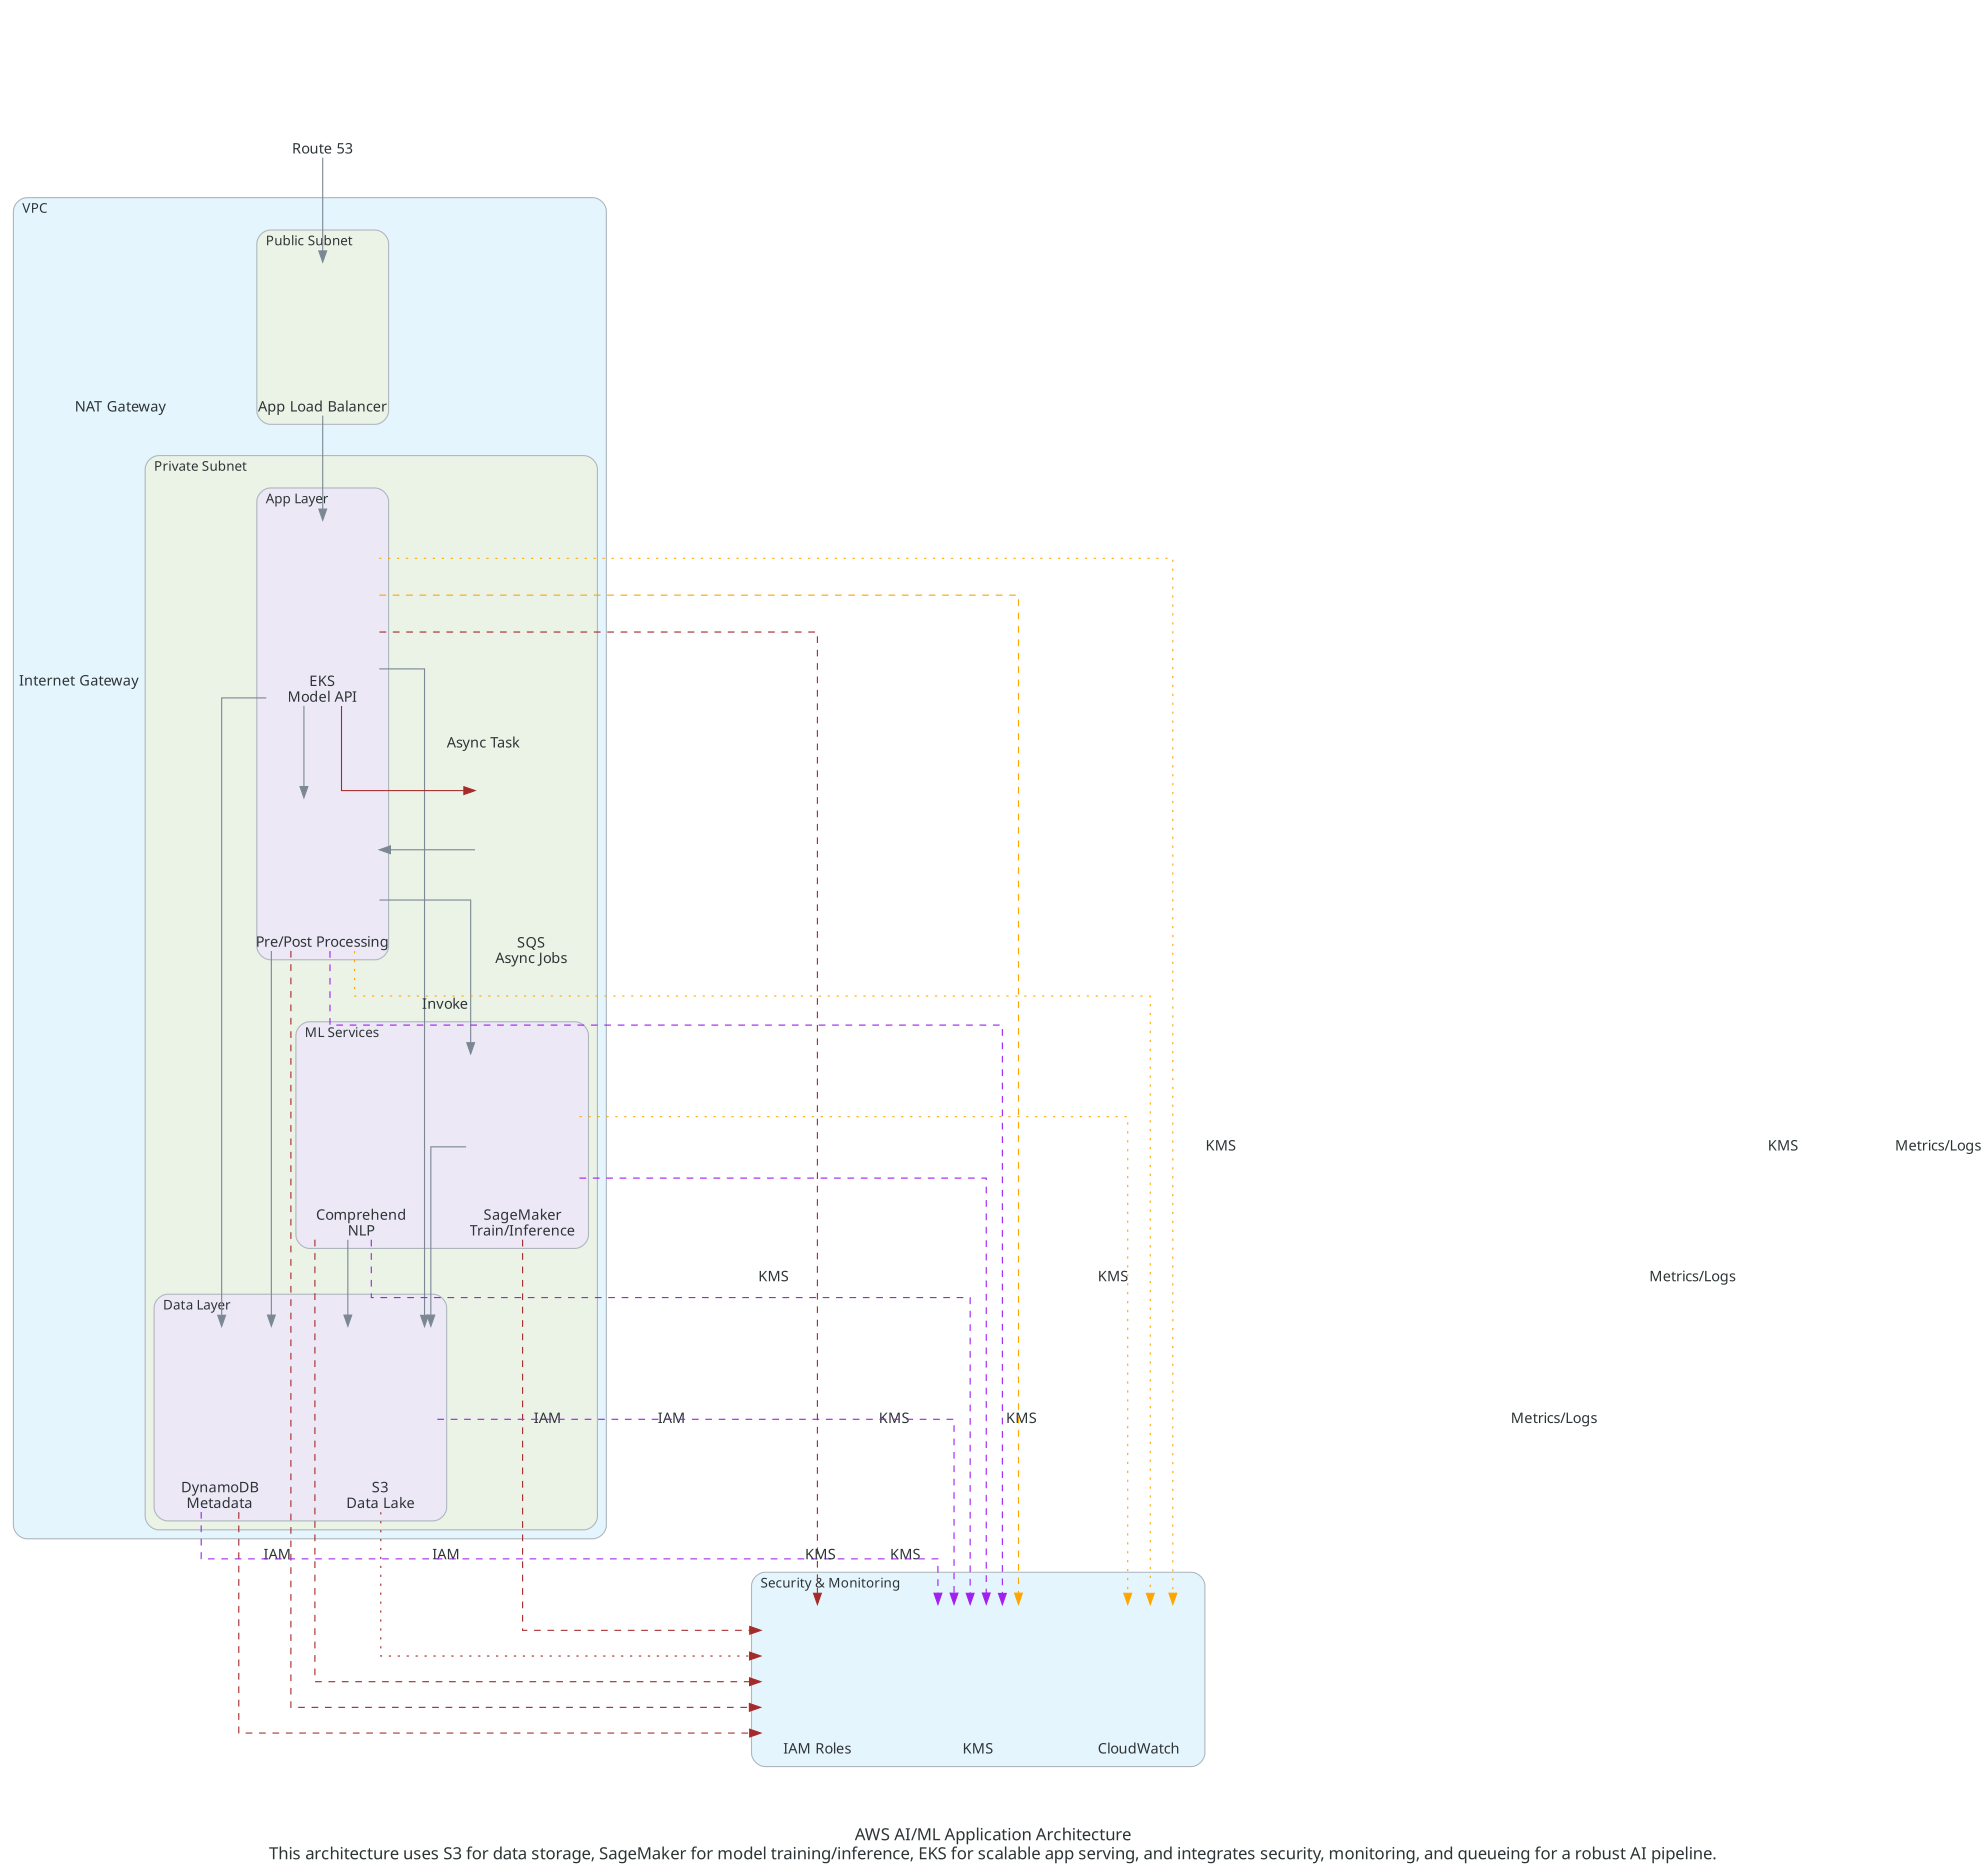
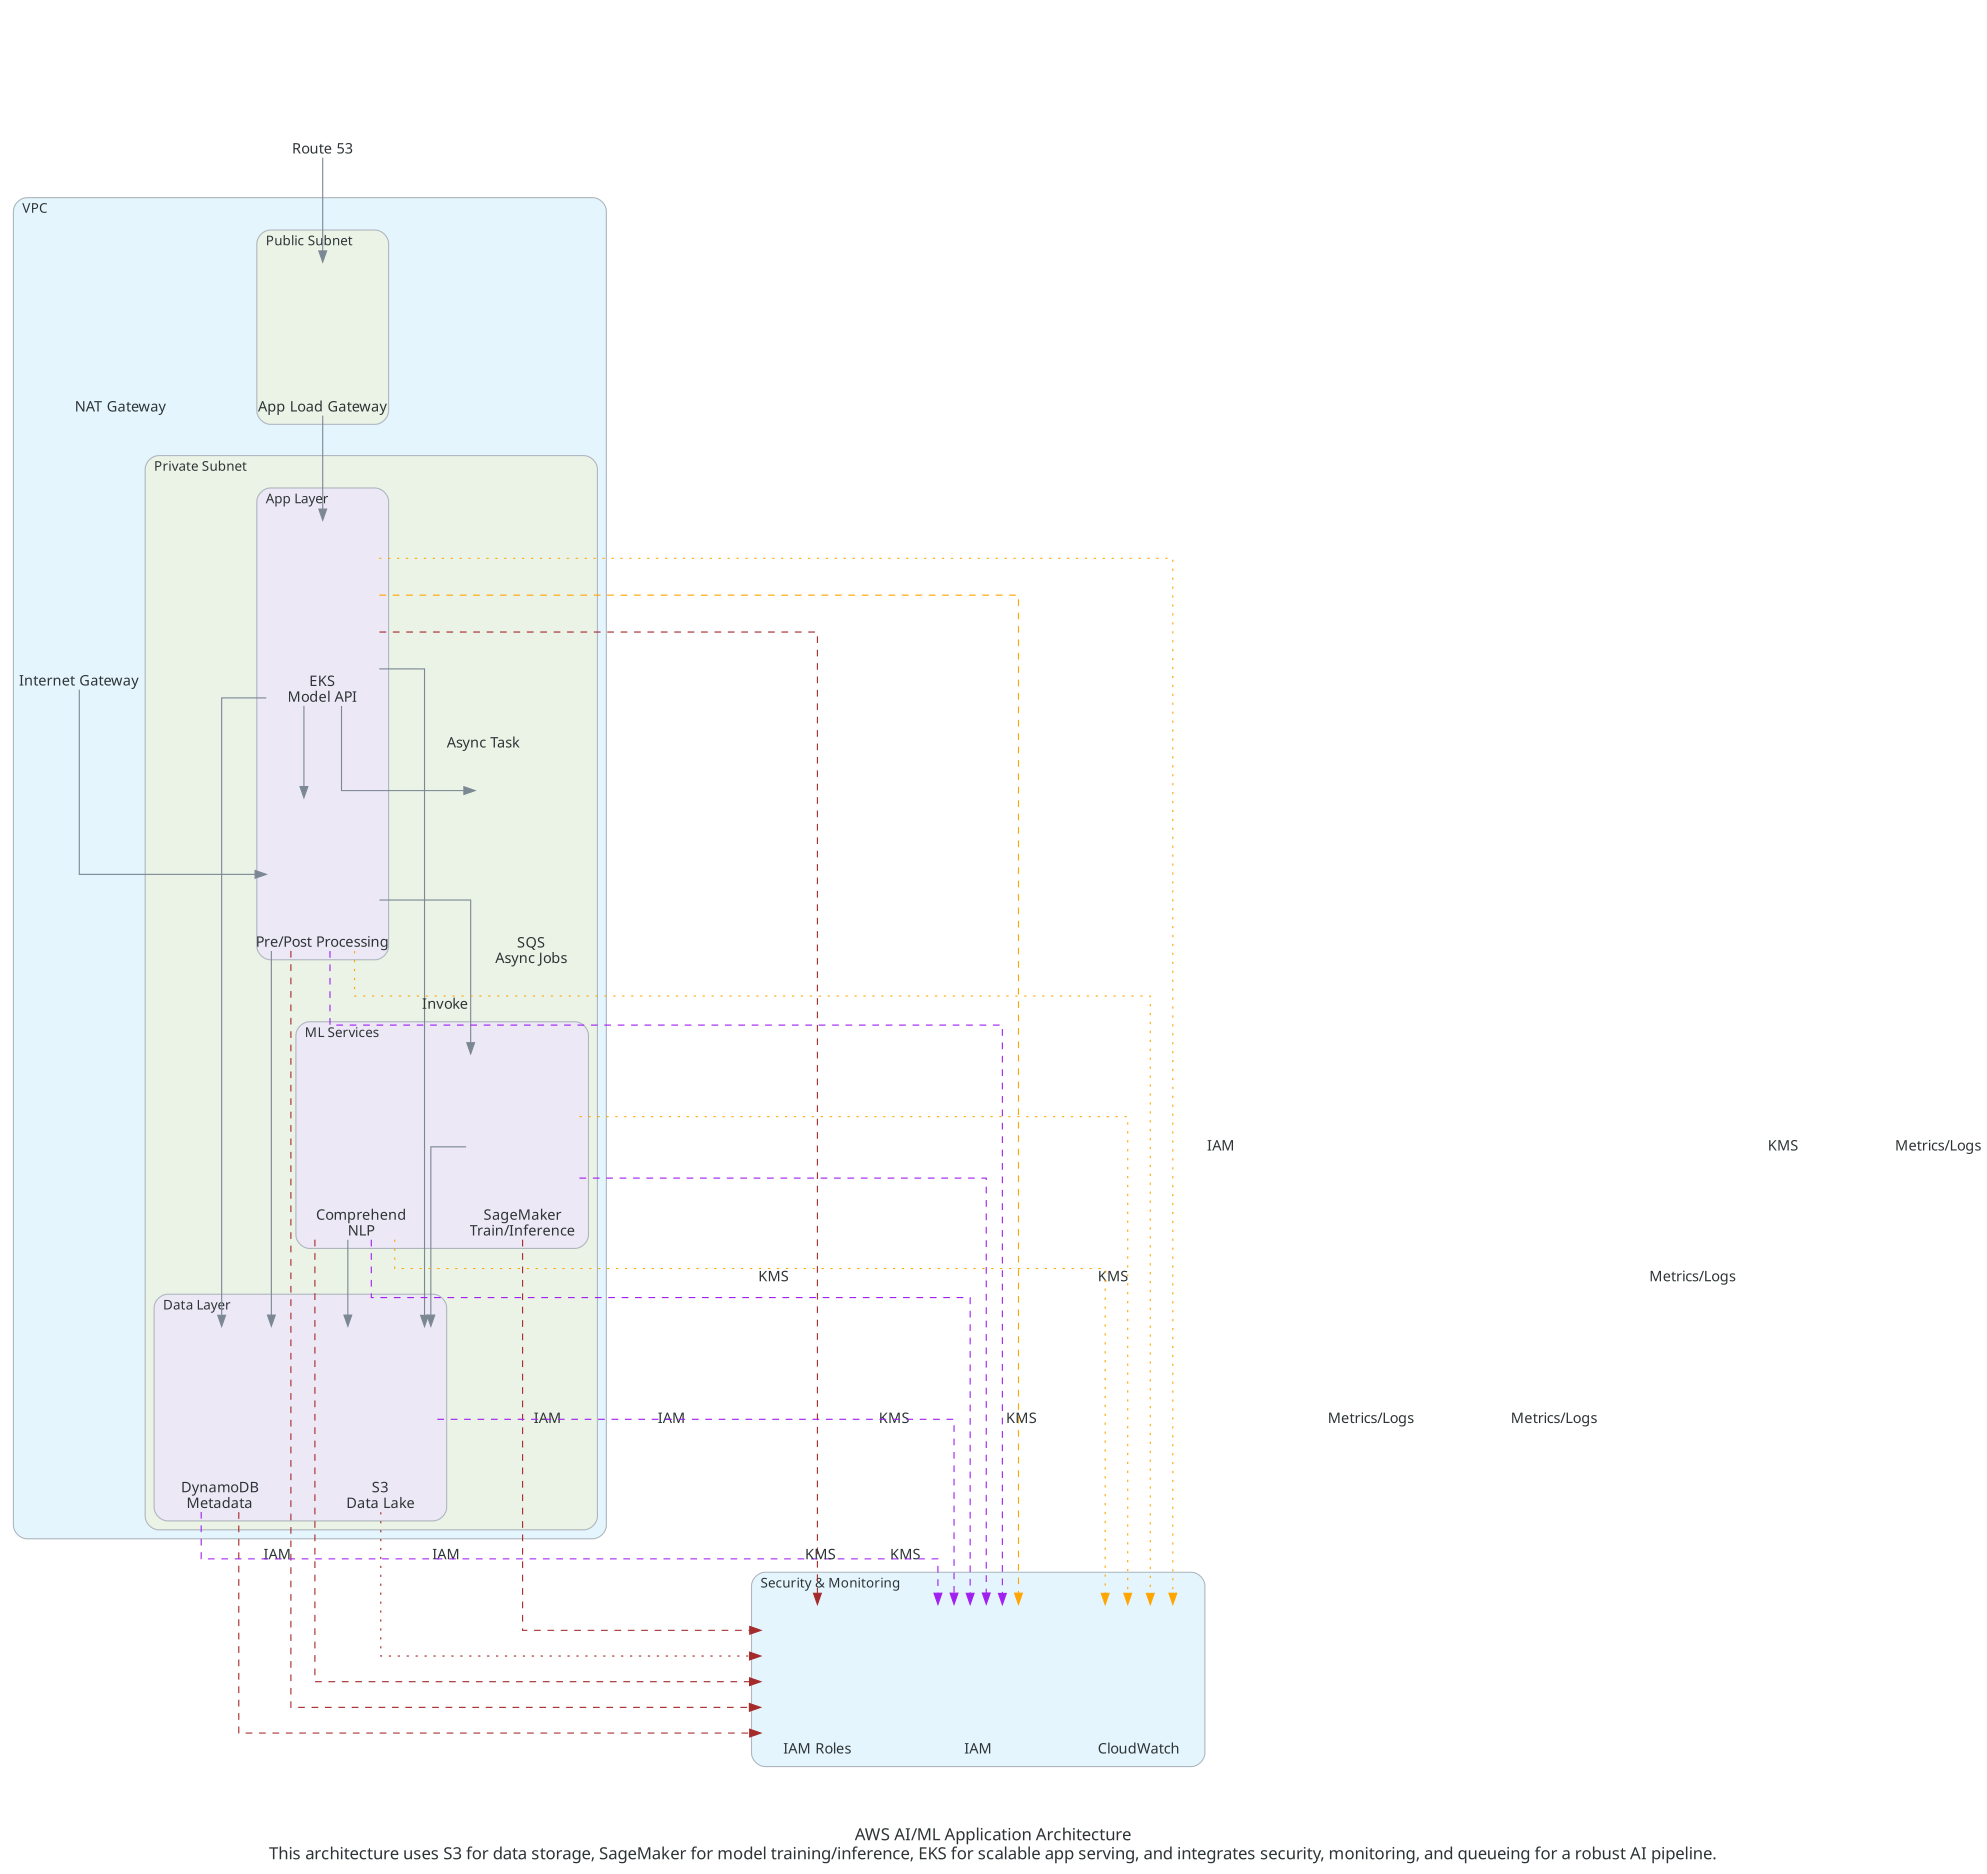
node "App Load Balancer": label "App Load Balancer" -> "App Load Gateway"
edge "EKS Model API" -> "SQS Async Jobs": color brown -> #7b8894
edge "SQS Async Jobs" -> "Pre/Post Processing": now "Internet Gateway" -> "Pre/Post Processing"
edge "EKS Model API" -> "IAM Roles": label "KMS" -> "IAM"
edge "Comprehend NLP" -> "CloudWatch": added, label "Metrics/Logs"
node "KMS": label "KMS" -> "IAM"
